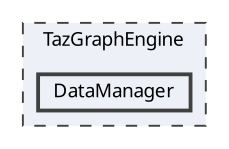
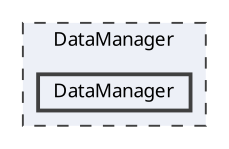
cluster "TazGraphEngine": label "TazGraphEngine" -> "DataManager"
